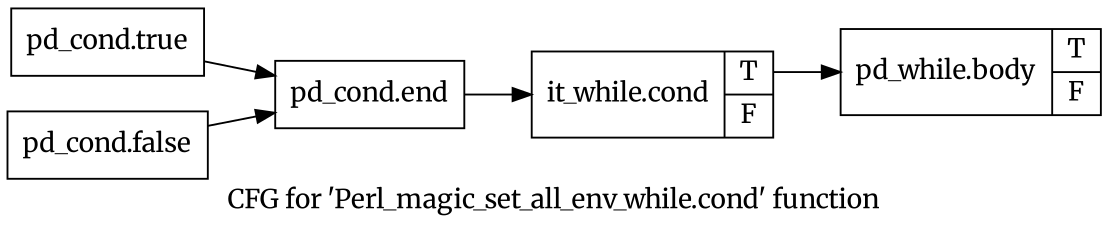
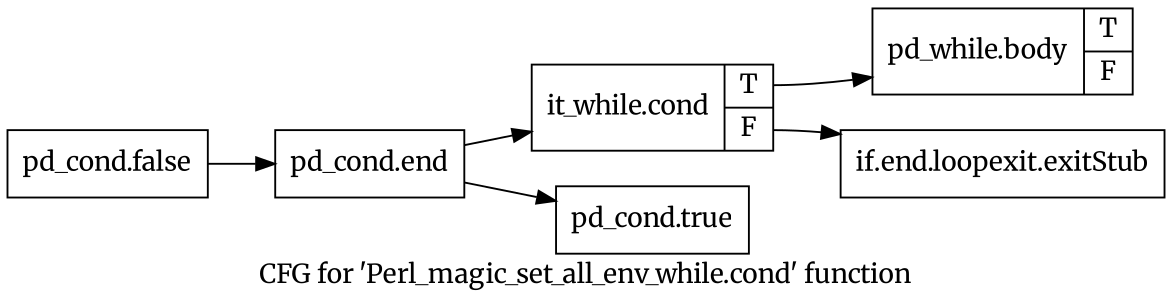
edge "pd_cond.true" -> "pd_cond.end": reversed
node "if.end.loopexit.exitStub": added
